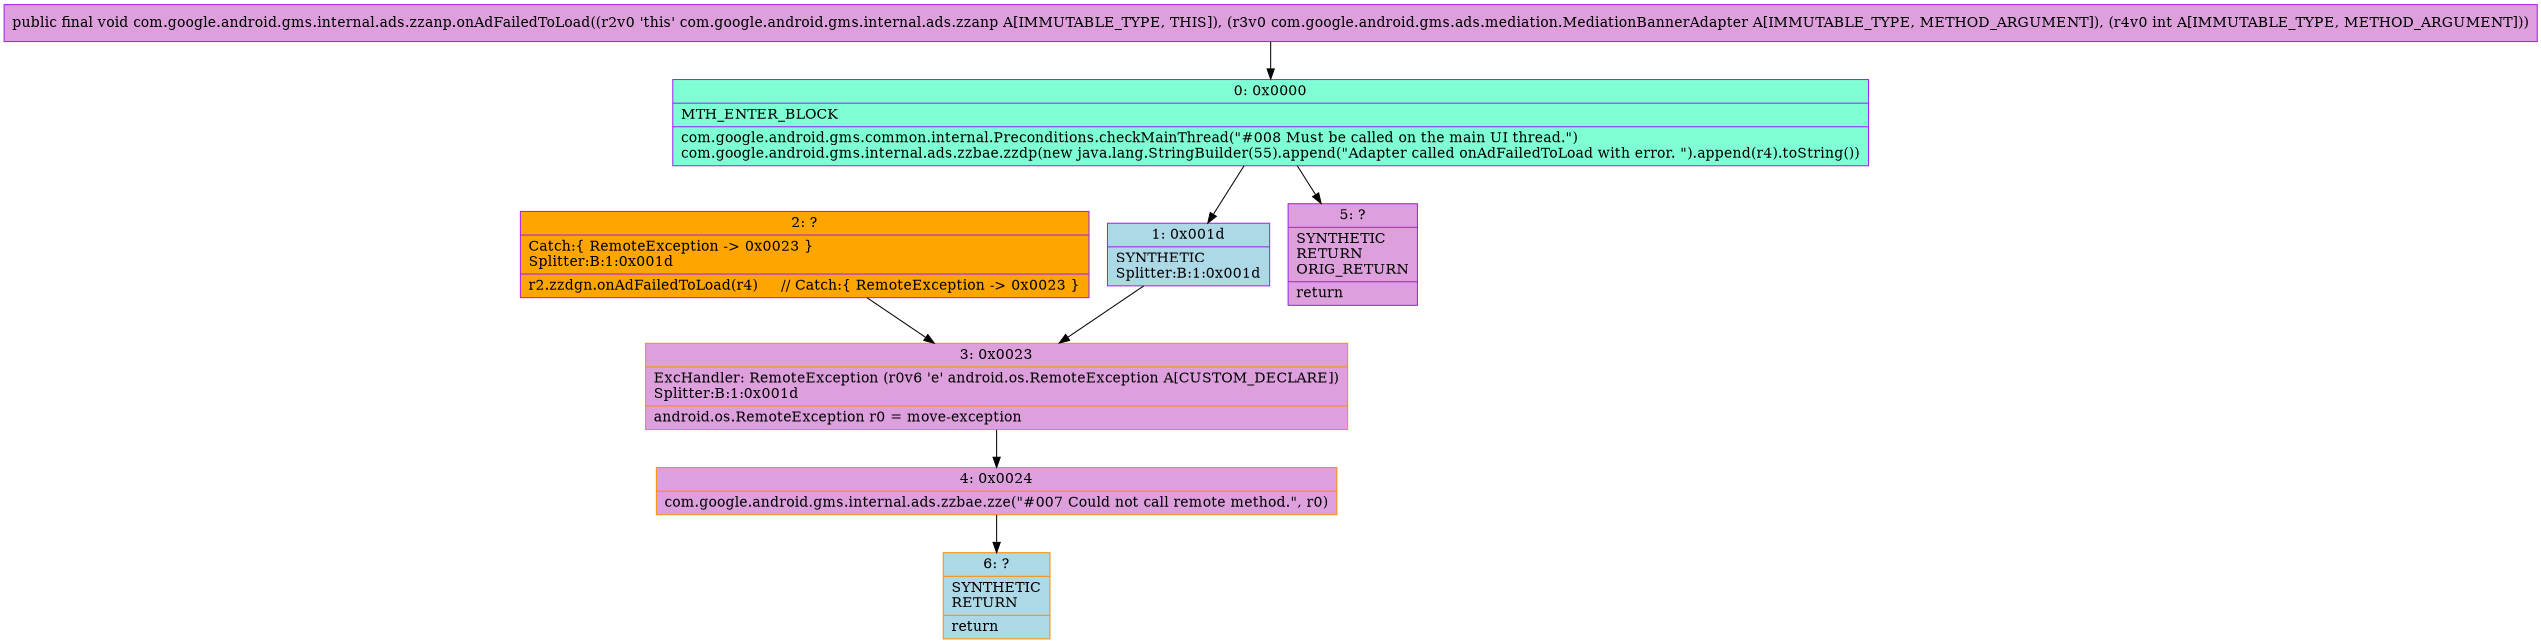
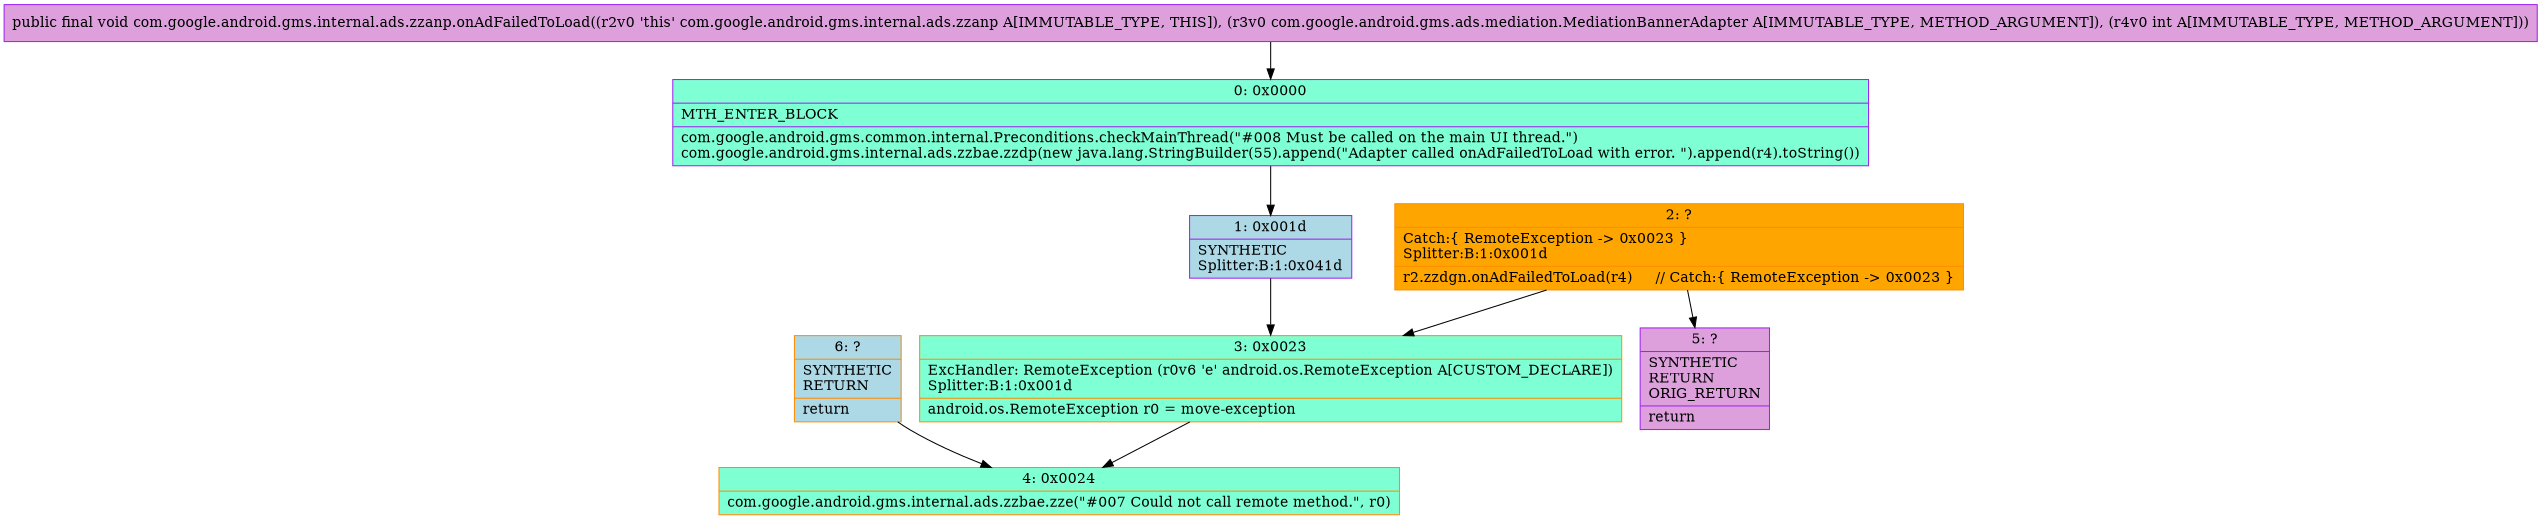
edge "0: 0x0000" -> "5: ?": now "2: ?" -> "5: ?"
node "2: ?": color purple -> darkorange
node "1: 0x001d": text "Splitter:B:1:0x001d" -> "Splitter:B:1:0x041d"
node "3: 0x0023": fillcolor plum -> aquamarine
node "4: 0x0024": fillcolor plum -> aquamarine
edge "4: 0x0024" -> "6: ?": reversed
